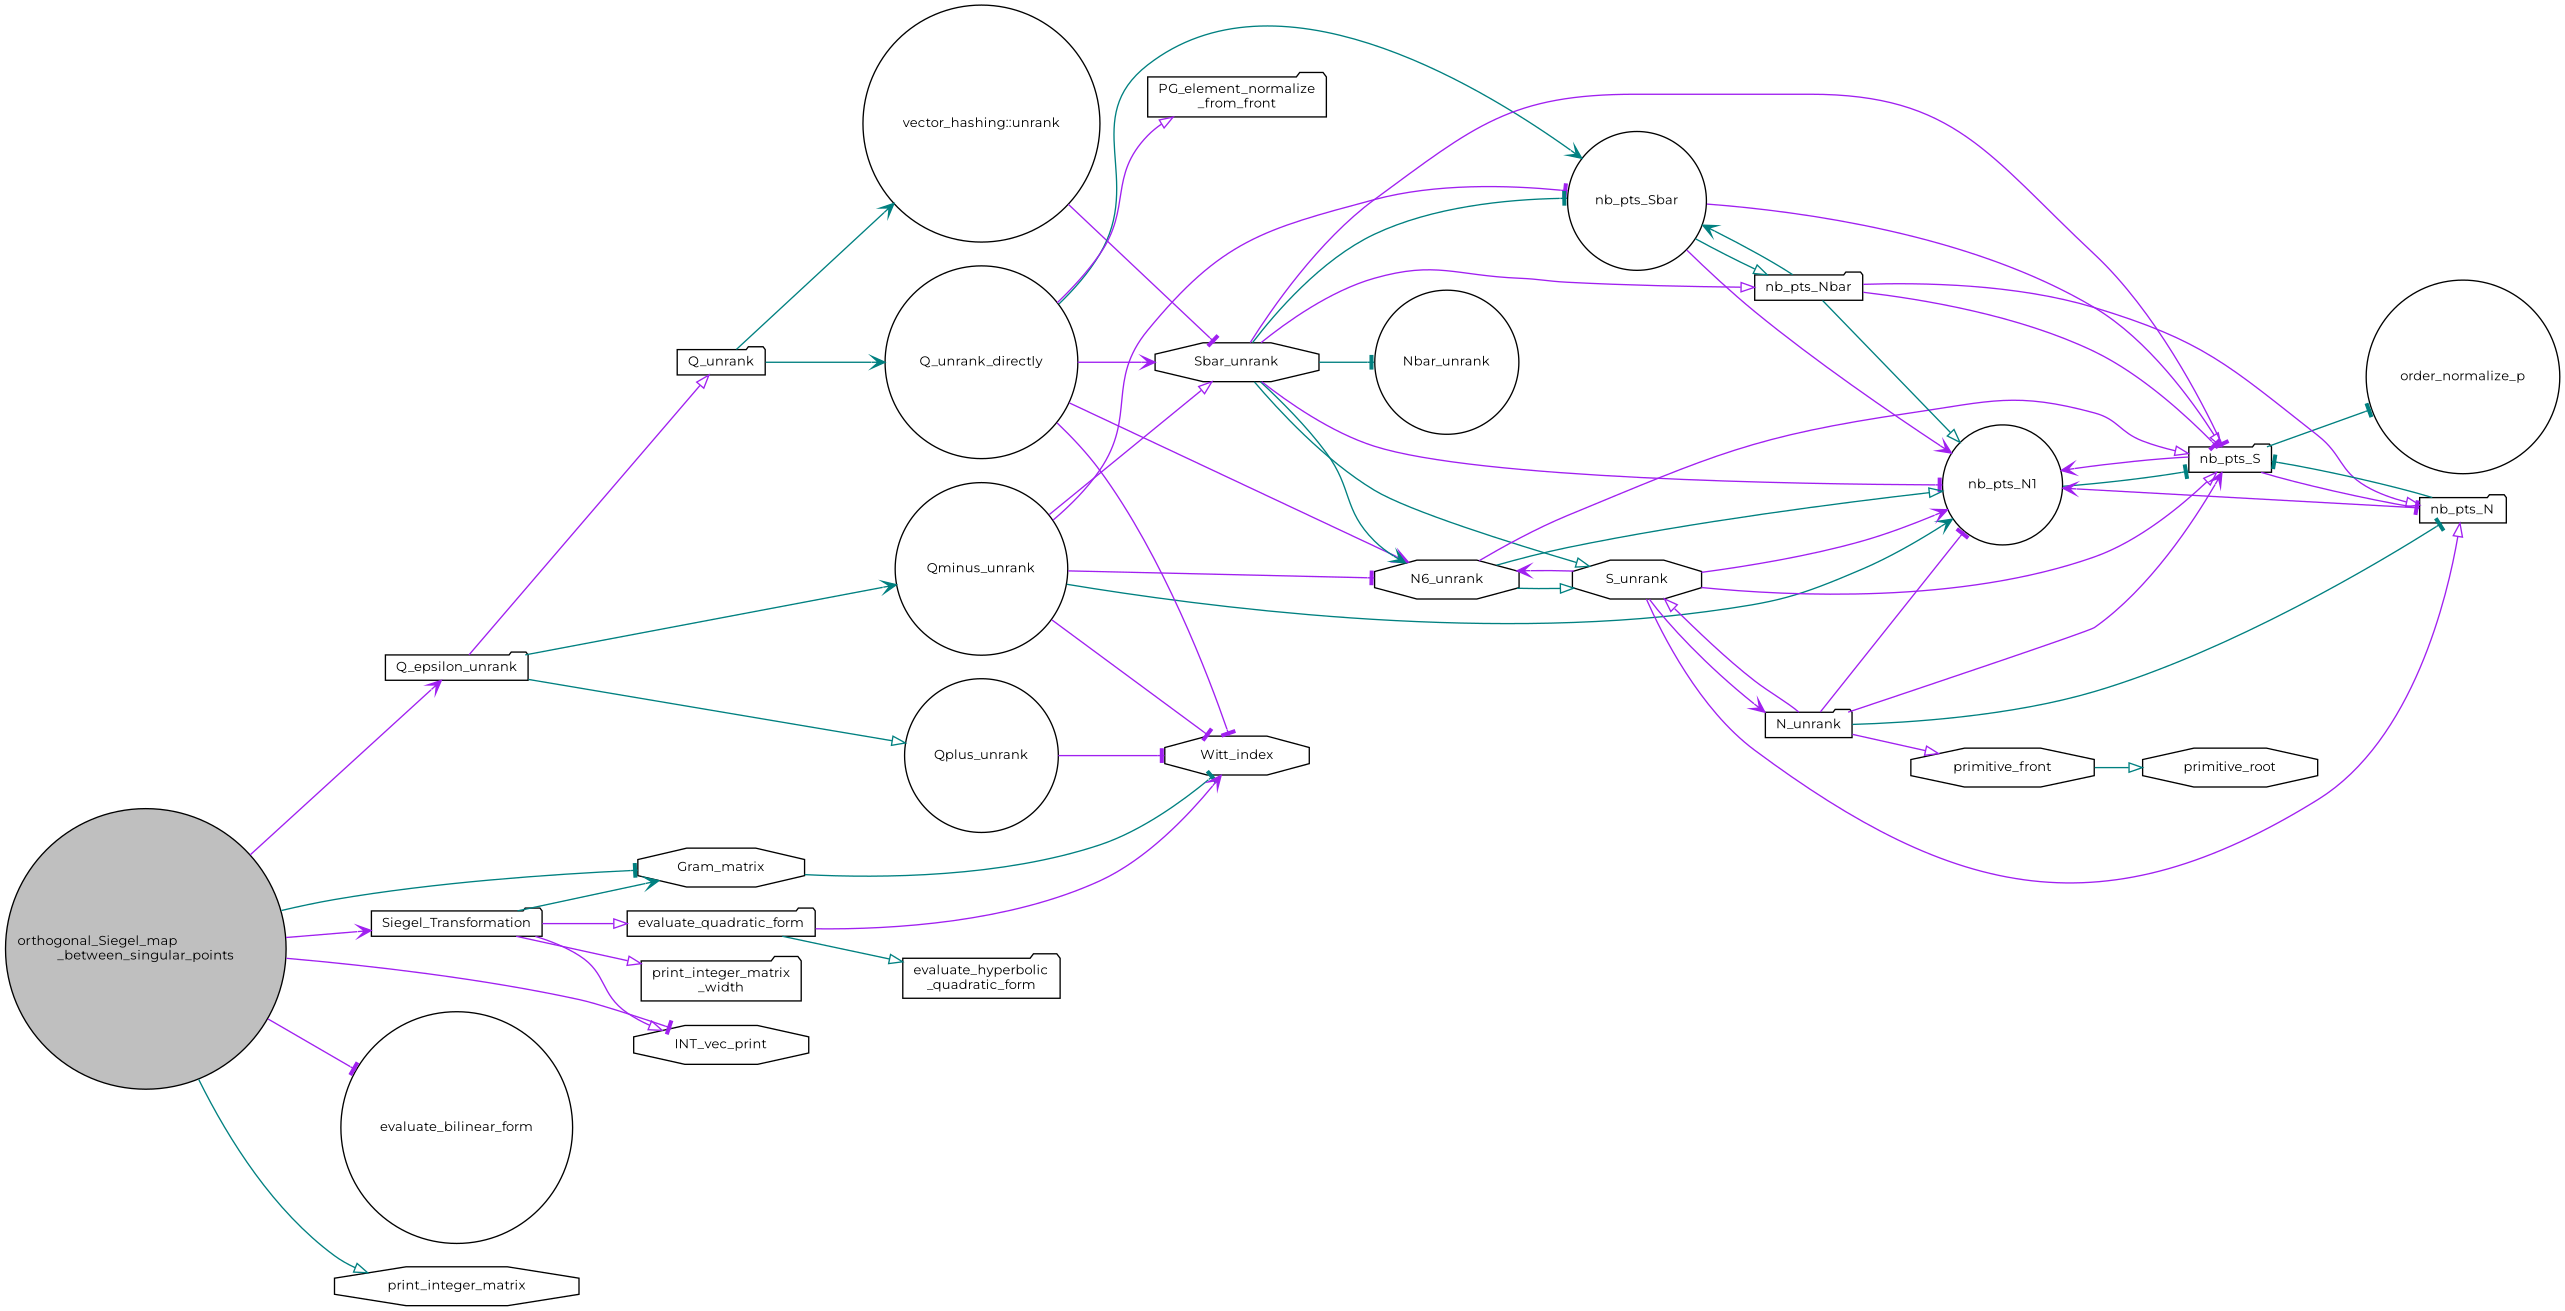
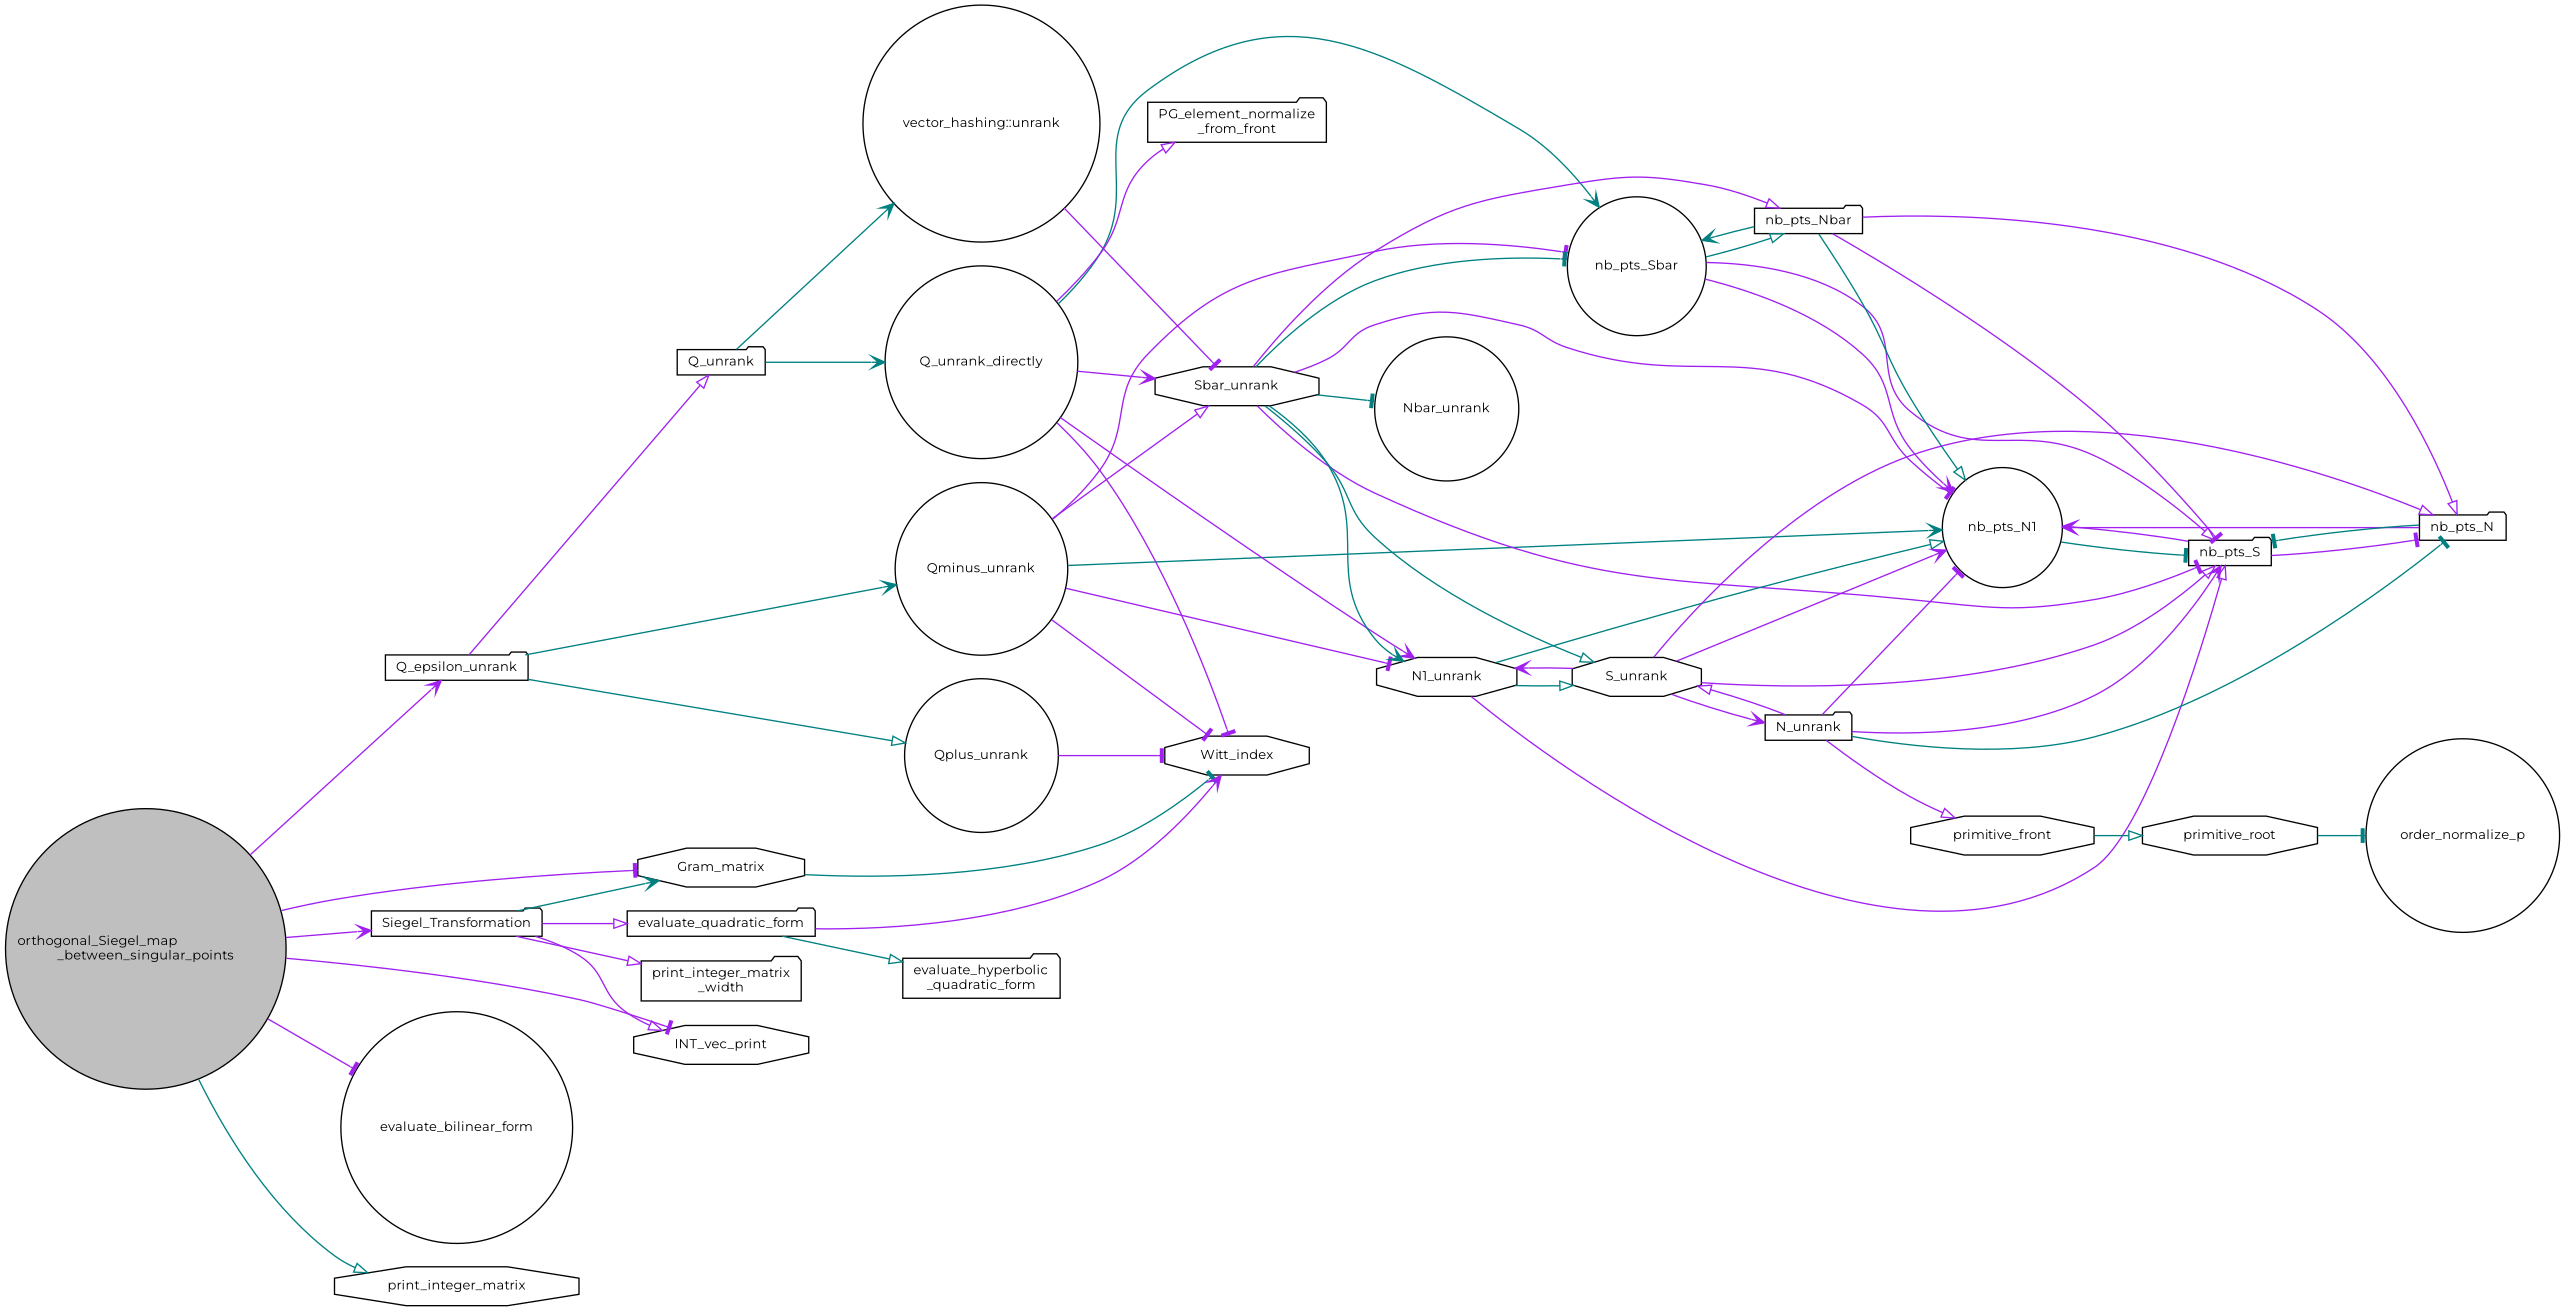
edge "nb_pts_S" -> "order_normalize_p": now "primitive_root" -> "order_normalize_p"
node "N6_unrank": label "N6_unrank" -> "N1_unrank"
edge "orthogonal_Siegel_map _between_singular_points" -> "Gram_matrix": color teal -> purple
